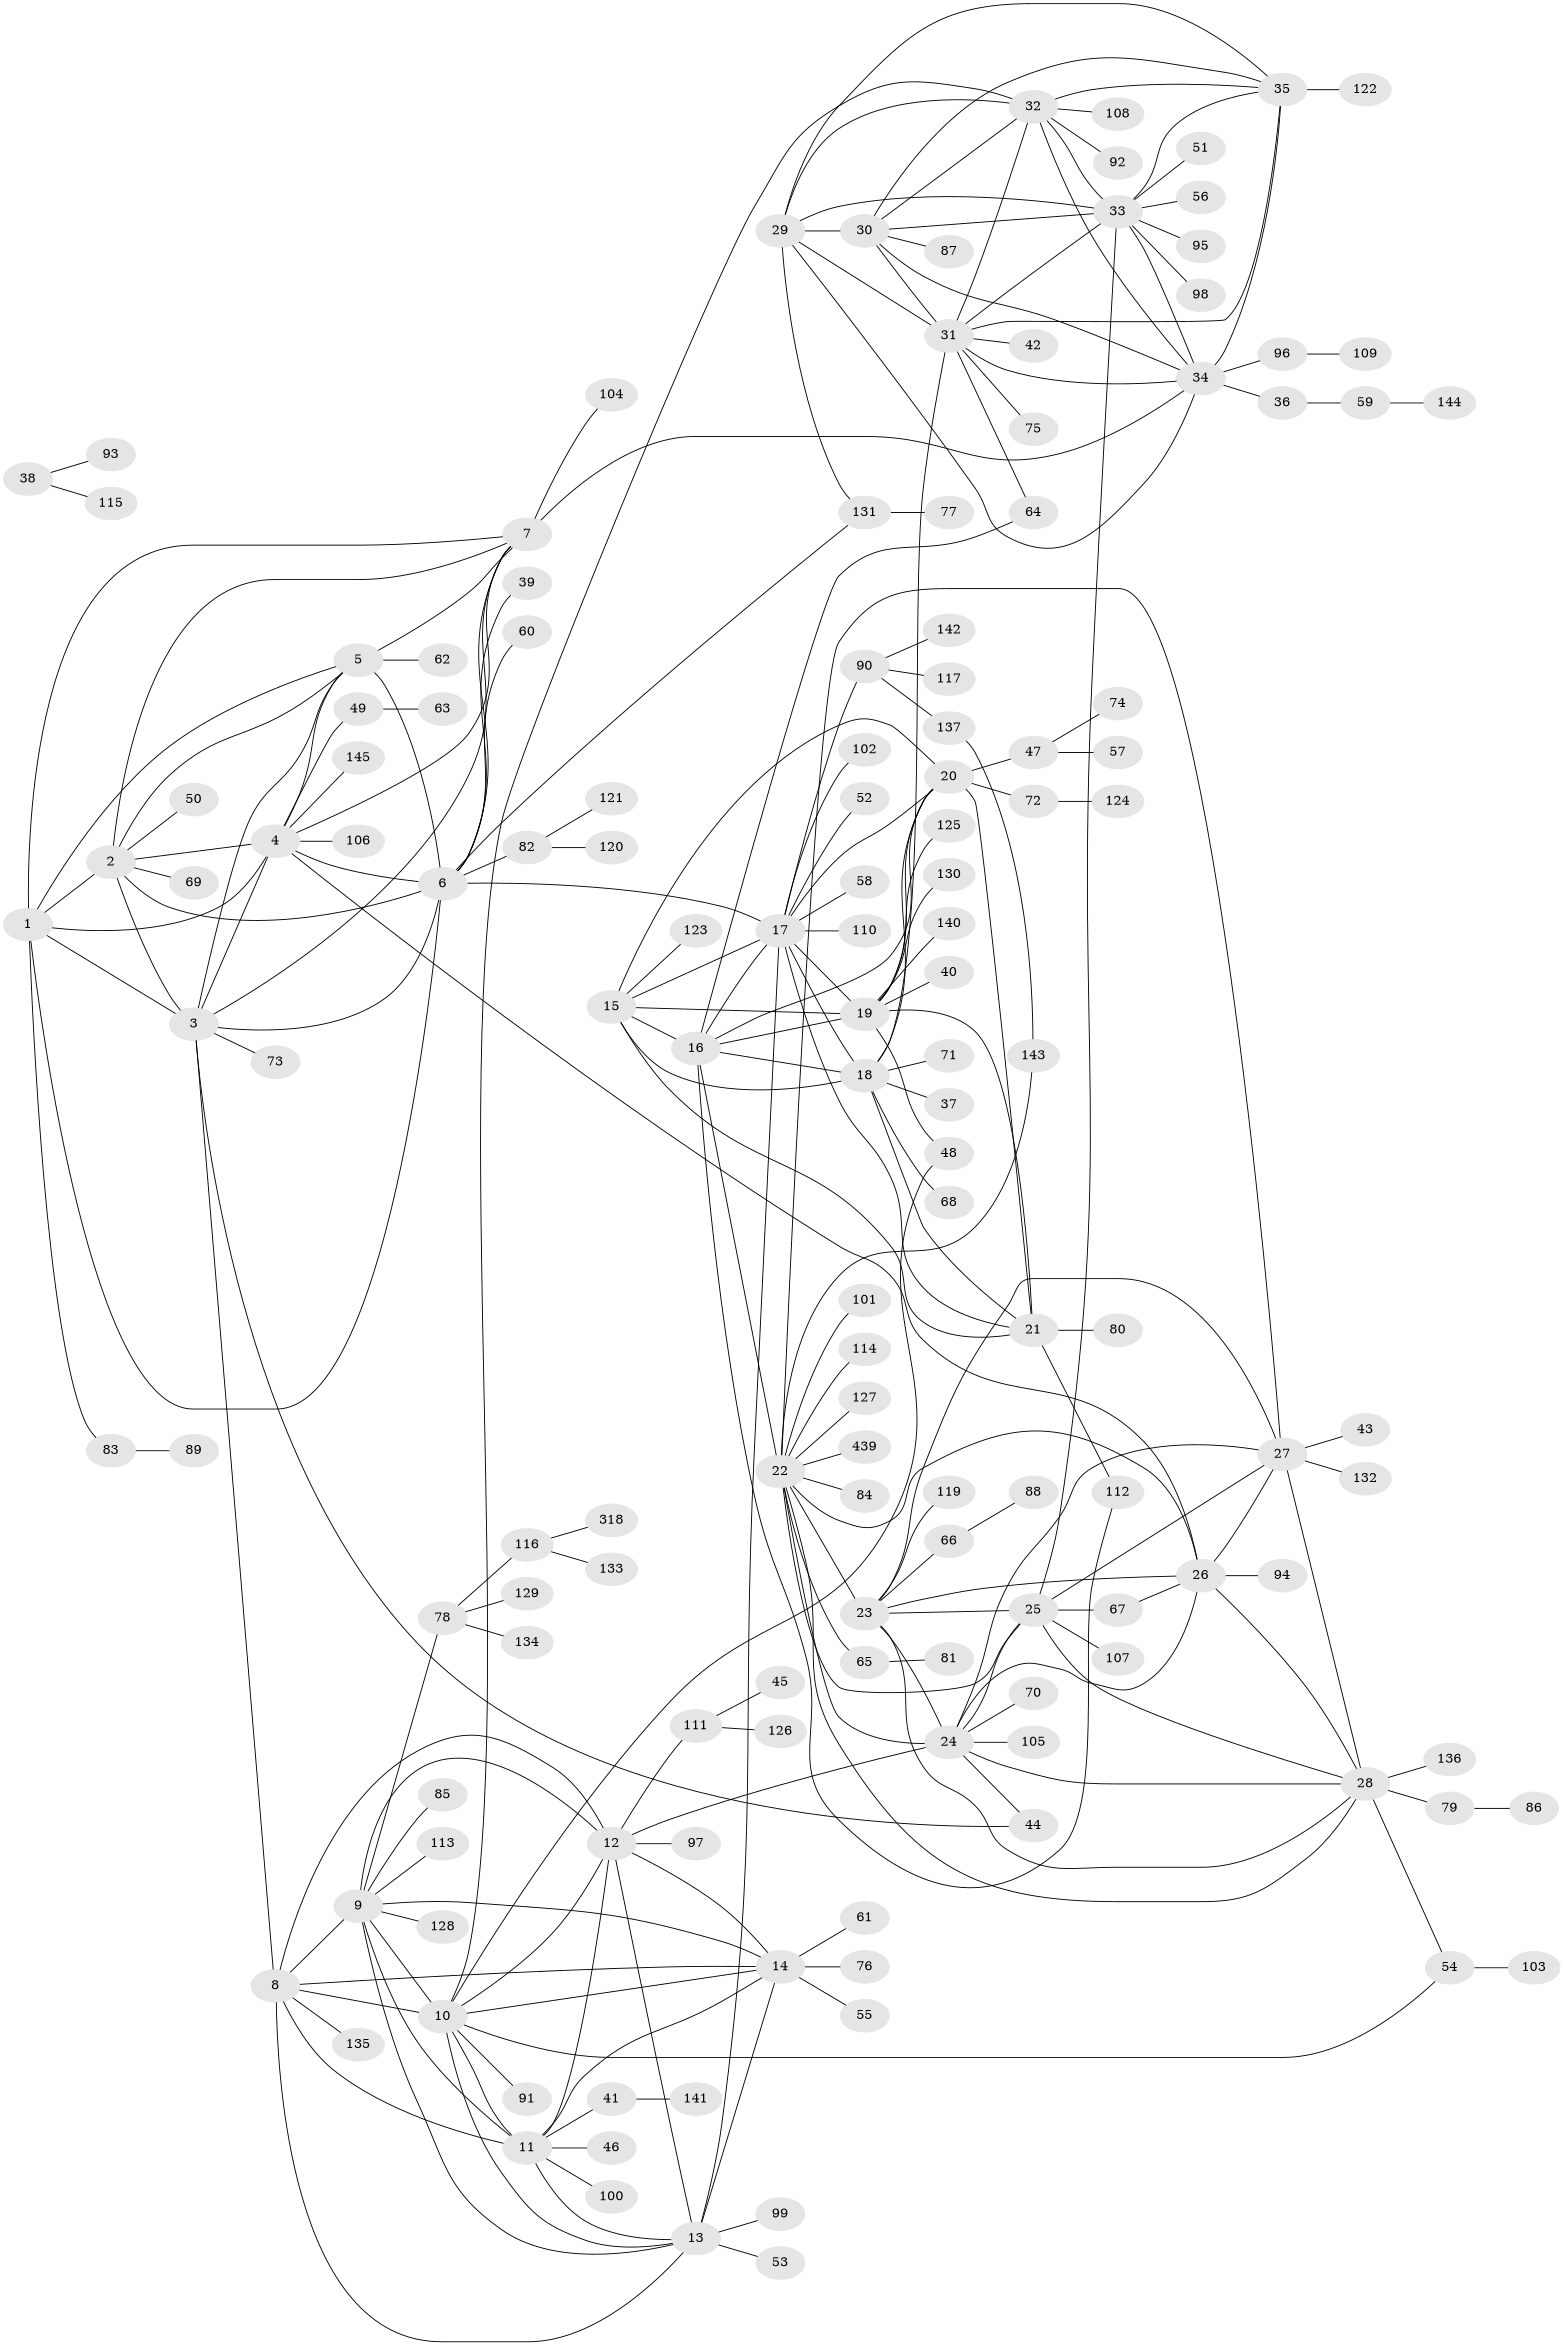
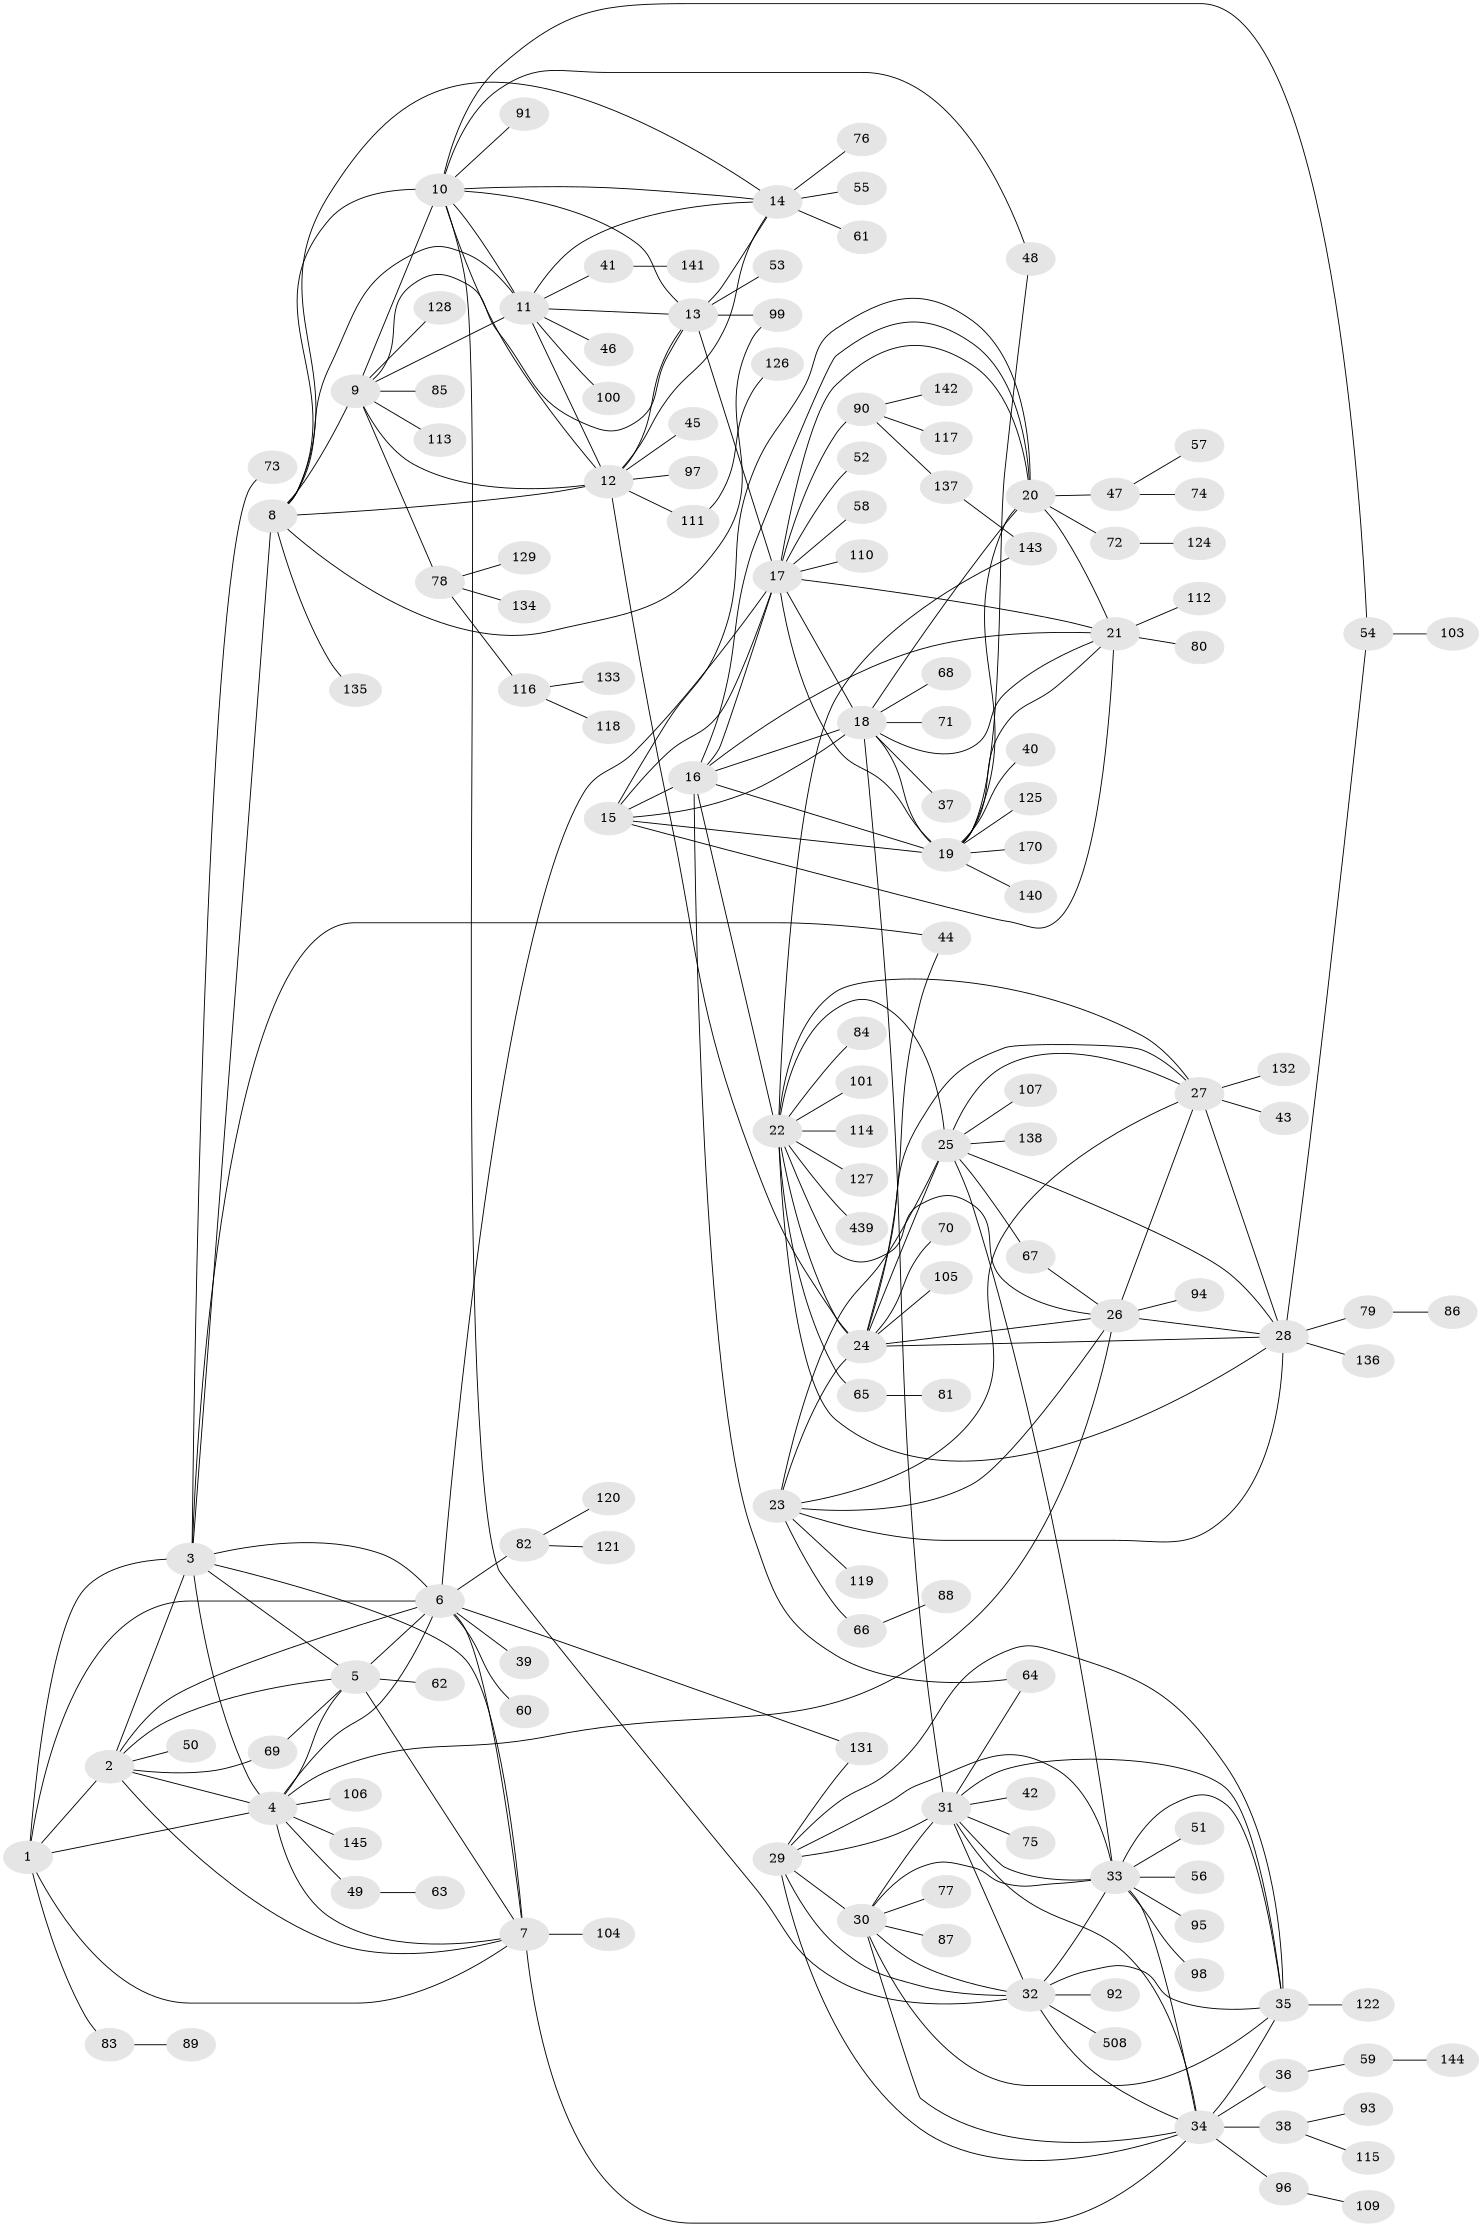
node "108": label "108" -> "508"
edge "131" -- "77": now "30" -- "77"
node "102": removed
edge "5" -- "1": now "5" -- "69"
edge "18" -- "19": added
node "130": label "130" -> "170"
node "123": removed
node "138": added
node "318": label "318" -> "118"
edge "22" -- "23": removed
edge "45" -- "111": now "45" -- "12"
edge "16" -- "112": now "16" -- "21"
edge "9" -- "14": removed
edge "34" -- "38": added
edge "8" -- "13": now "8" -- "99"
